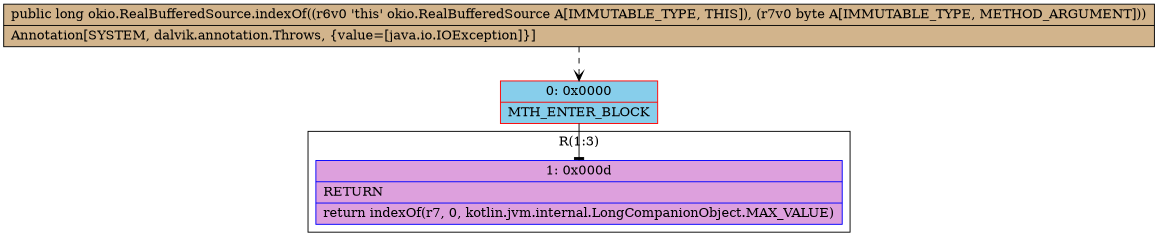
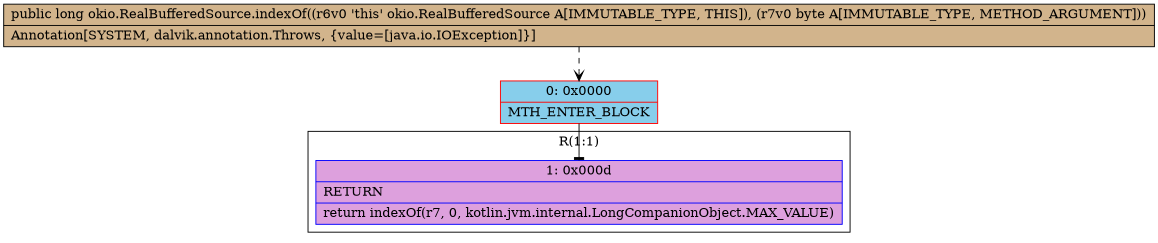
cluster "R(1:3)": label "R(1:3)" -> "R(1:1)"
